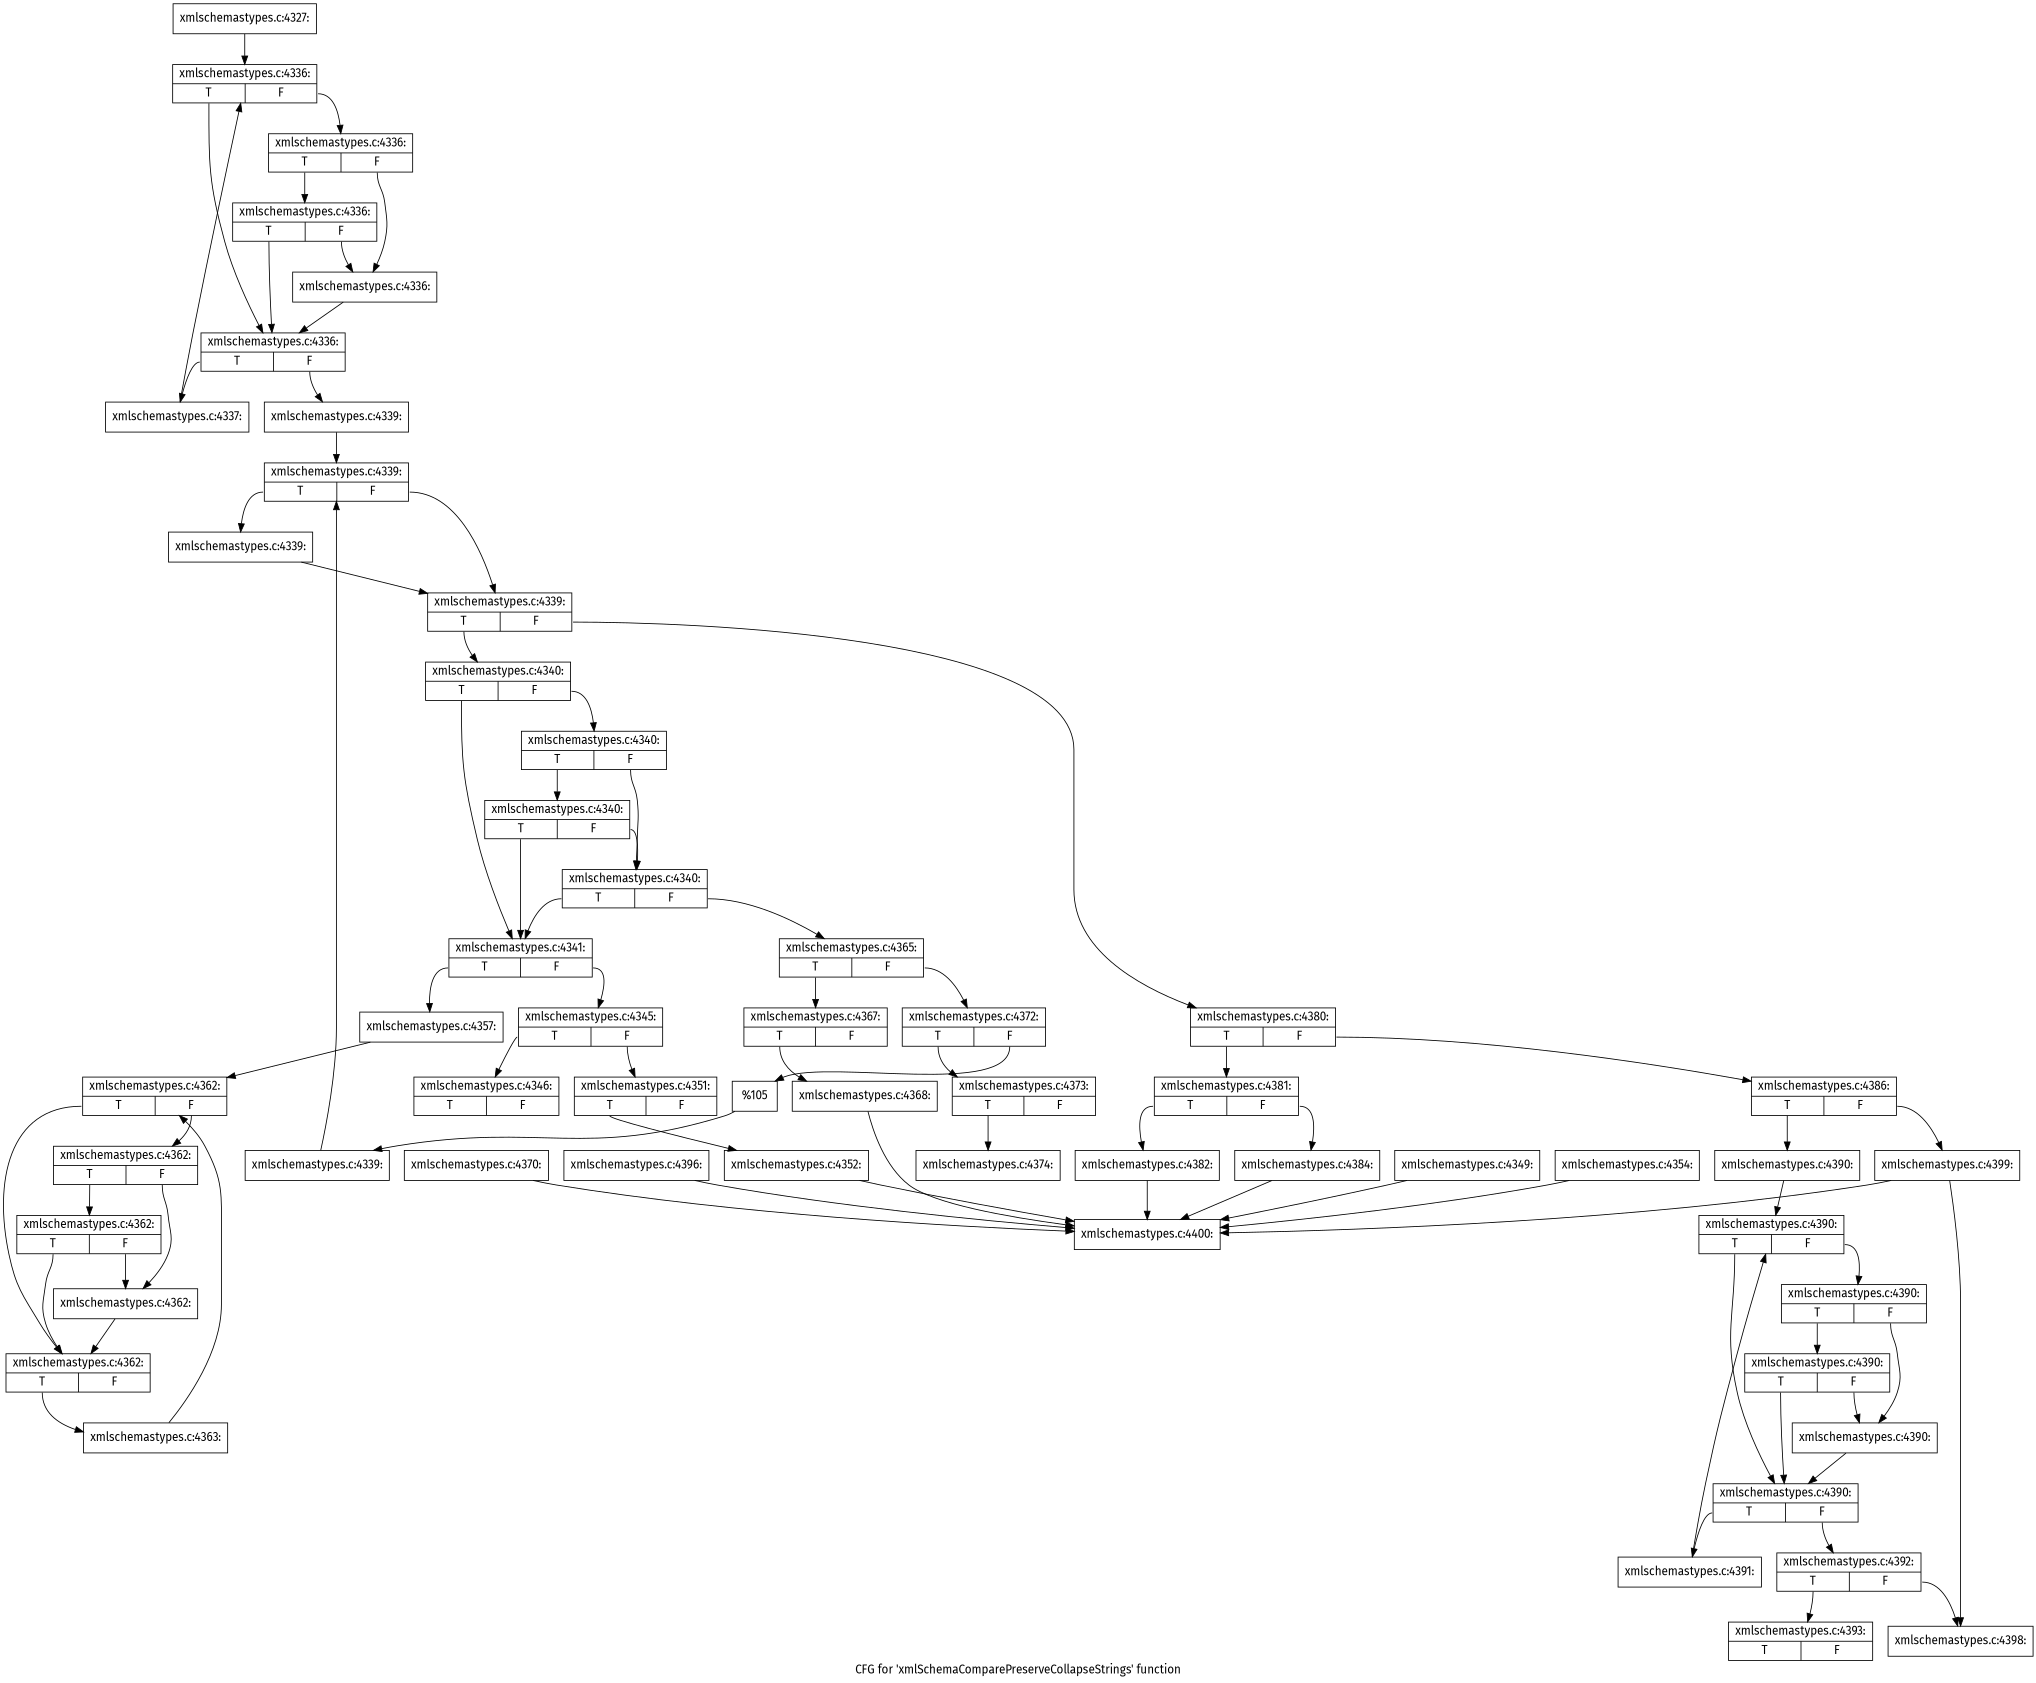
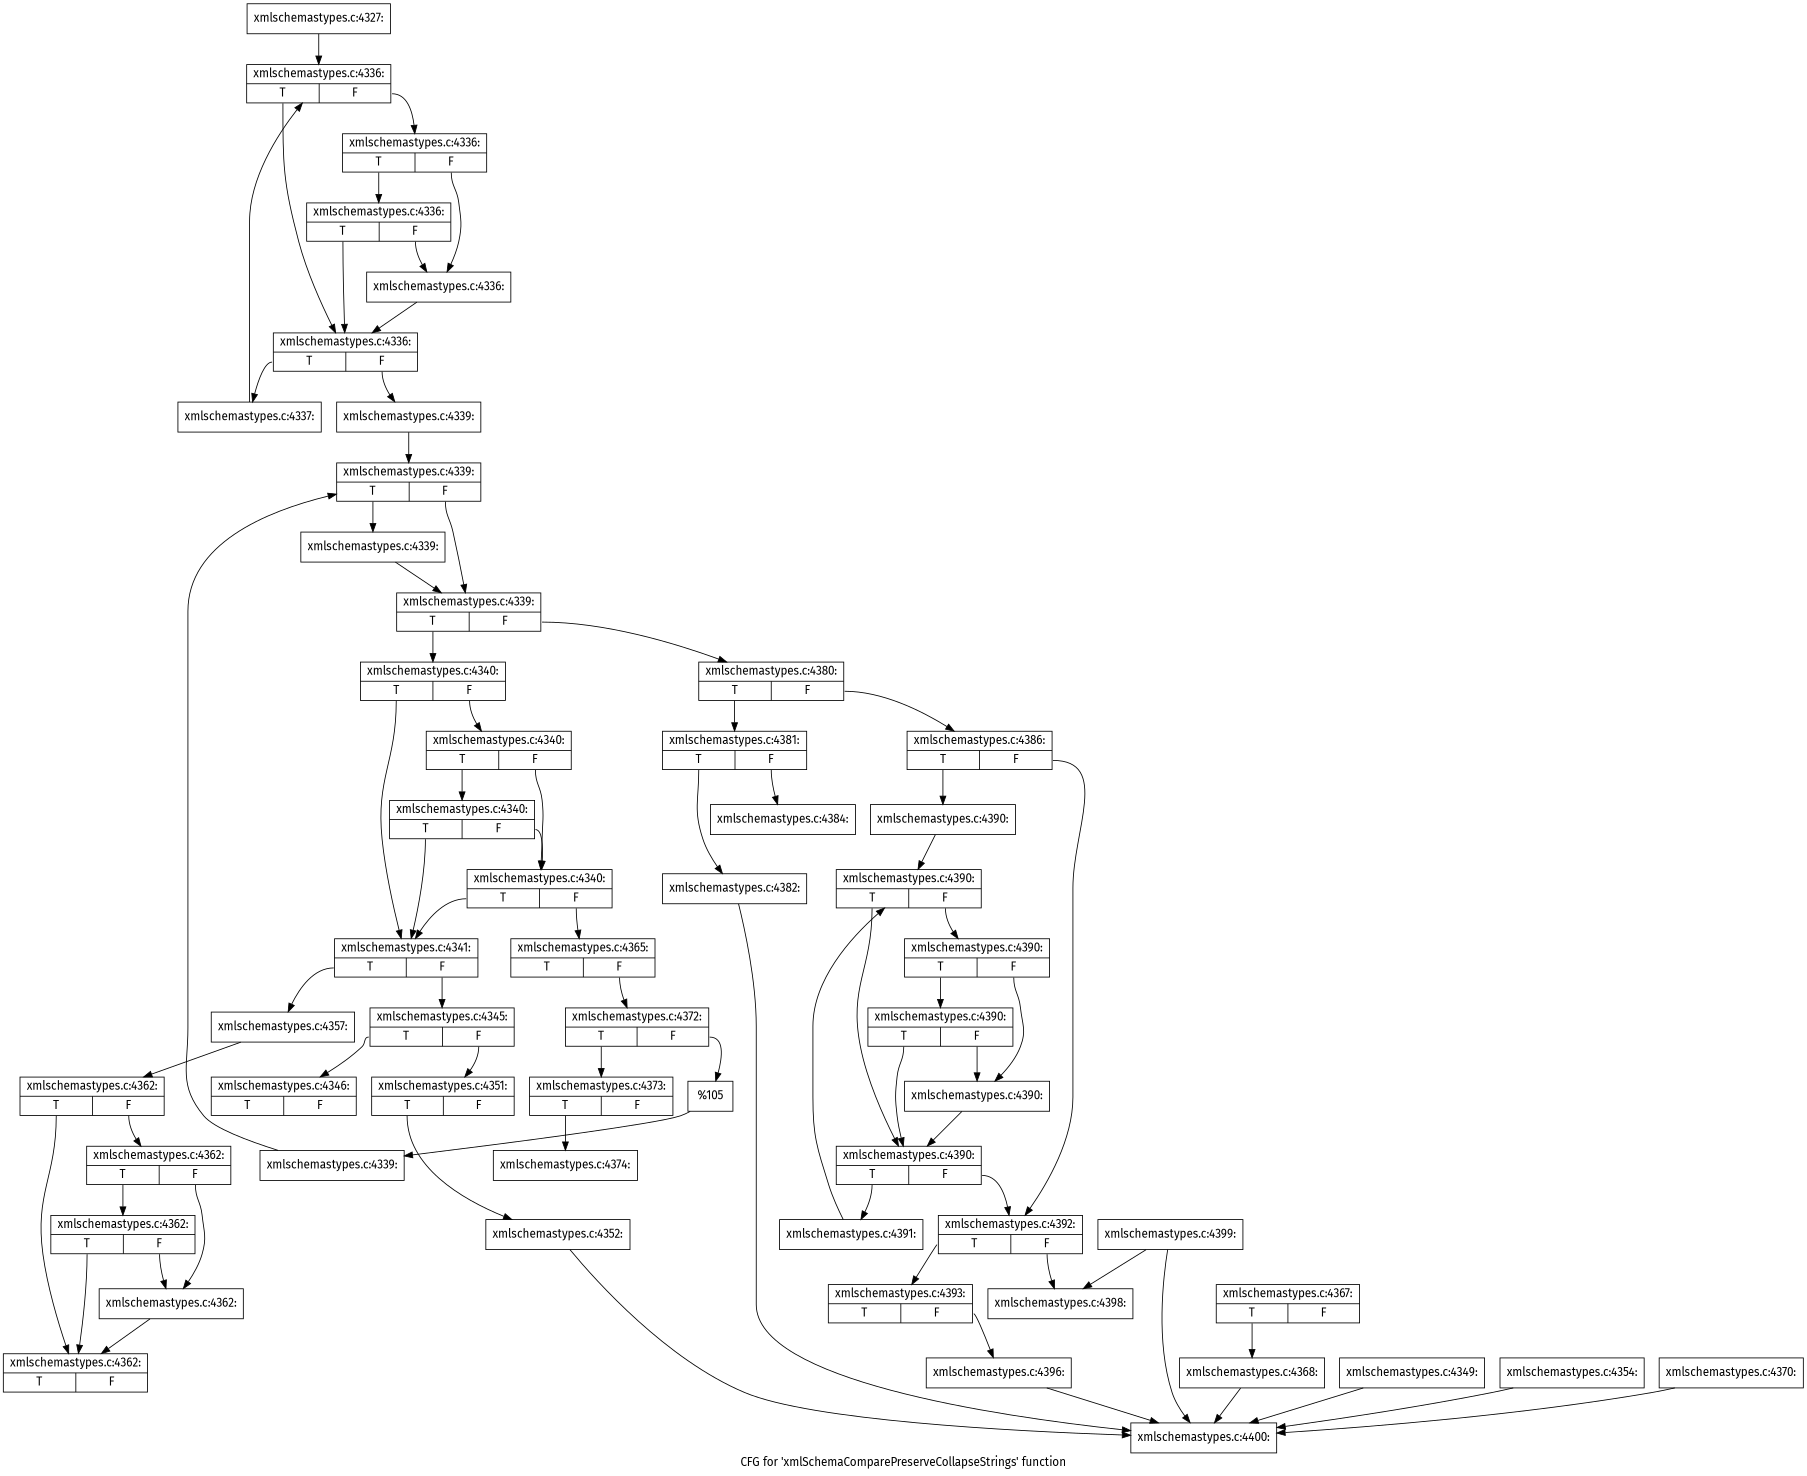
edge "xmlschemastypes.c:4365:" -> "xmlschemastypes.c:4367:": removed
edge "xmlschemastypes.c:4386:" -> "xmlschemastypes.c:4399:": now "xmlschemastypes.c:4386:" -> "xmlschemastypes.c:4392:"
edge "xmlschemastypes.c:4384:" -> "xmlschemastypes.c:4400:": removed
edge "xmlschemastypes.c:4393:" -> "xmlschemastypes.c:4396:": added
node "xmlschemastypes.c:4363:": removed
